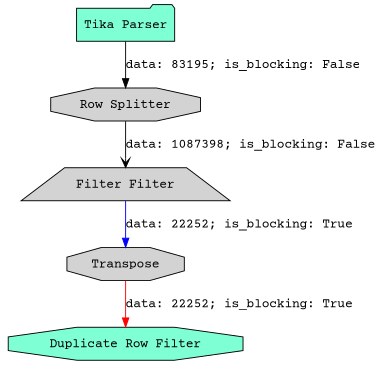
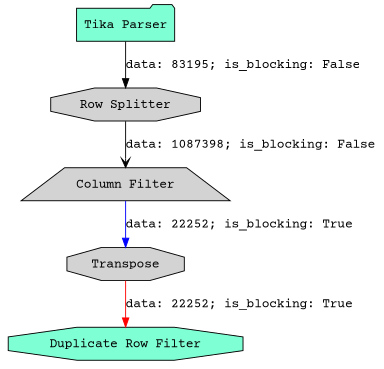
node "Filter Filter": label "Filter Filter" -> "Column Filter"
